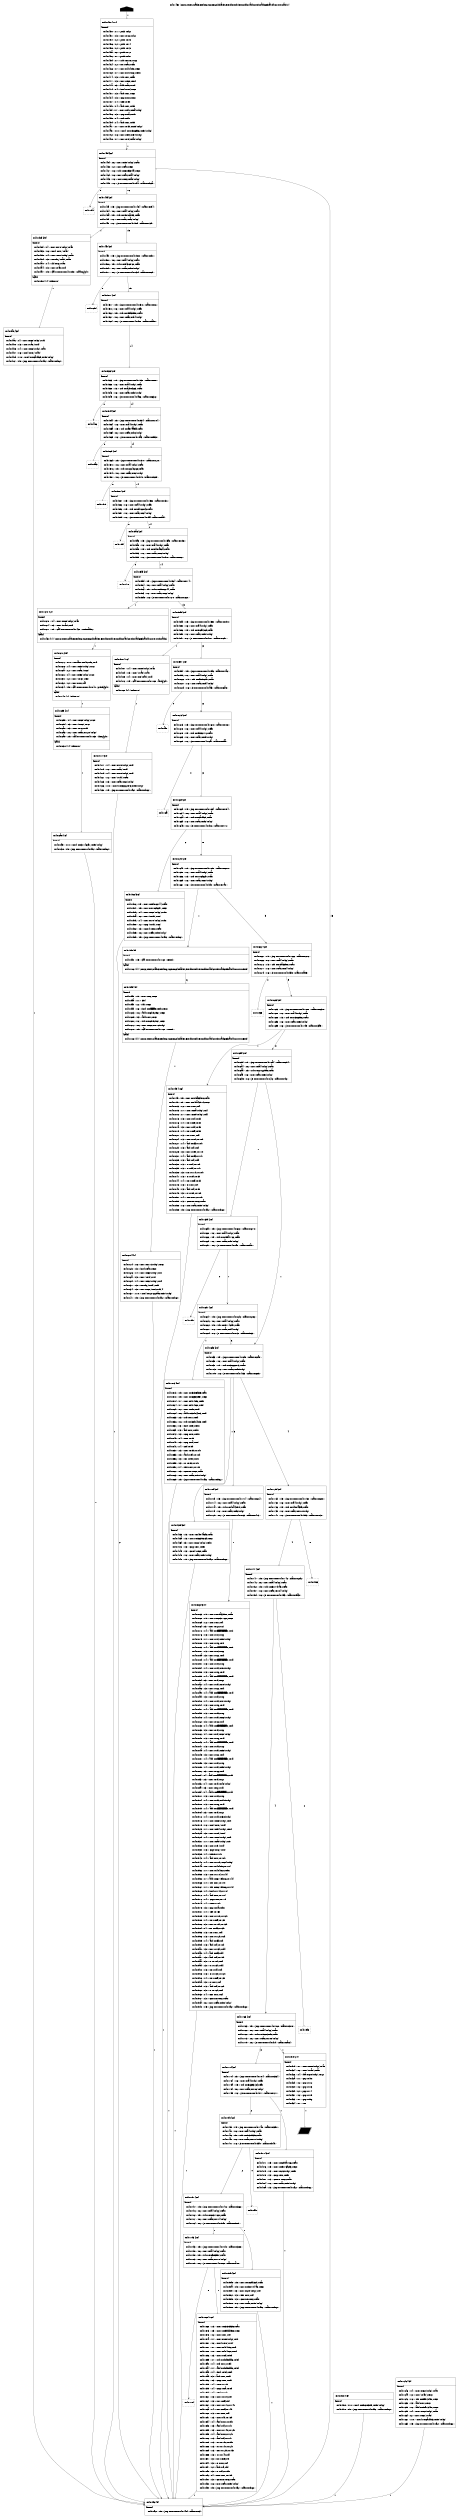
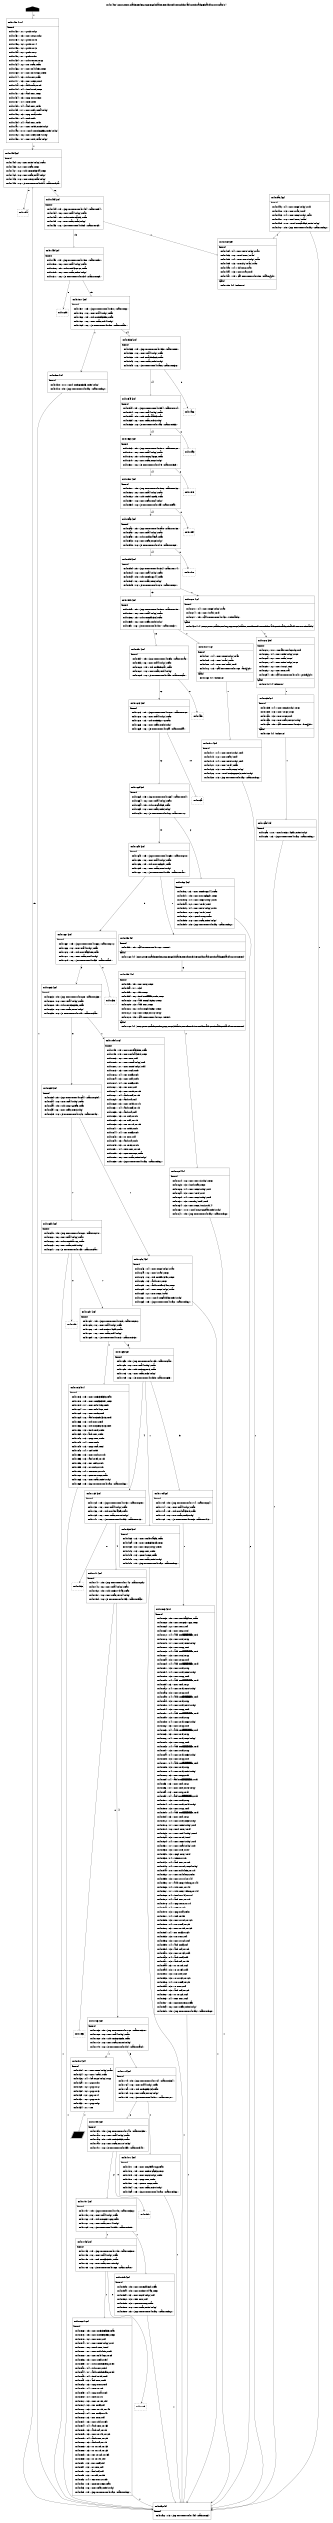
edge "0x401b8f [29]" -> "0x401bac [32]": reversed
edge "0x401517 [28]" -> "0x401f0e [15]": added, label "1"
edge "0x401613 [28]" -> "0x401cfa": label " 0" -> " 10"
edge "0x40169f [28]" -> "0x4016f3 [28]": now "0x40169f [28]" -> "0x401c46 [42]"
edge "0x4017f9 [106]" -> "0x401fb2 [5]": now "0x4016bb [28]" -> "0x401fb2 [5]"
